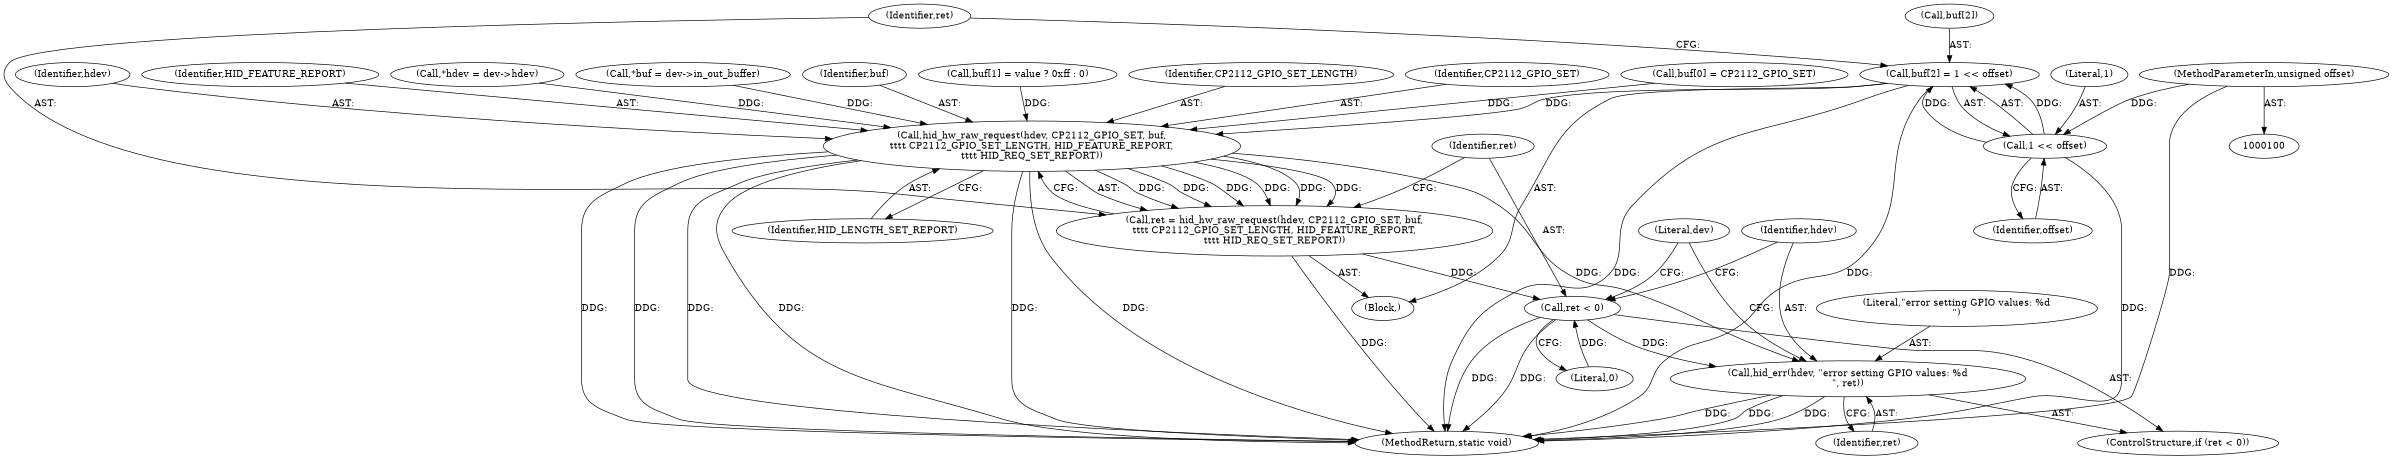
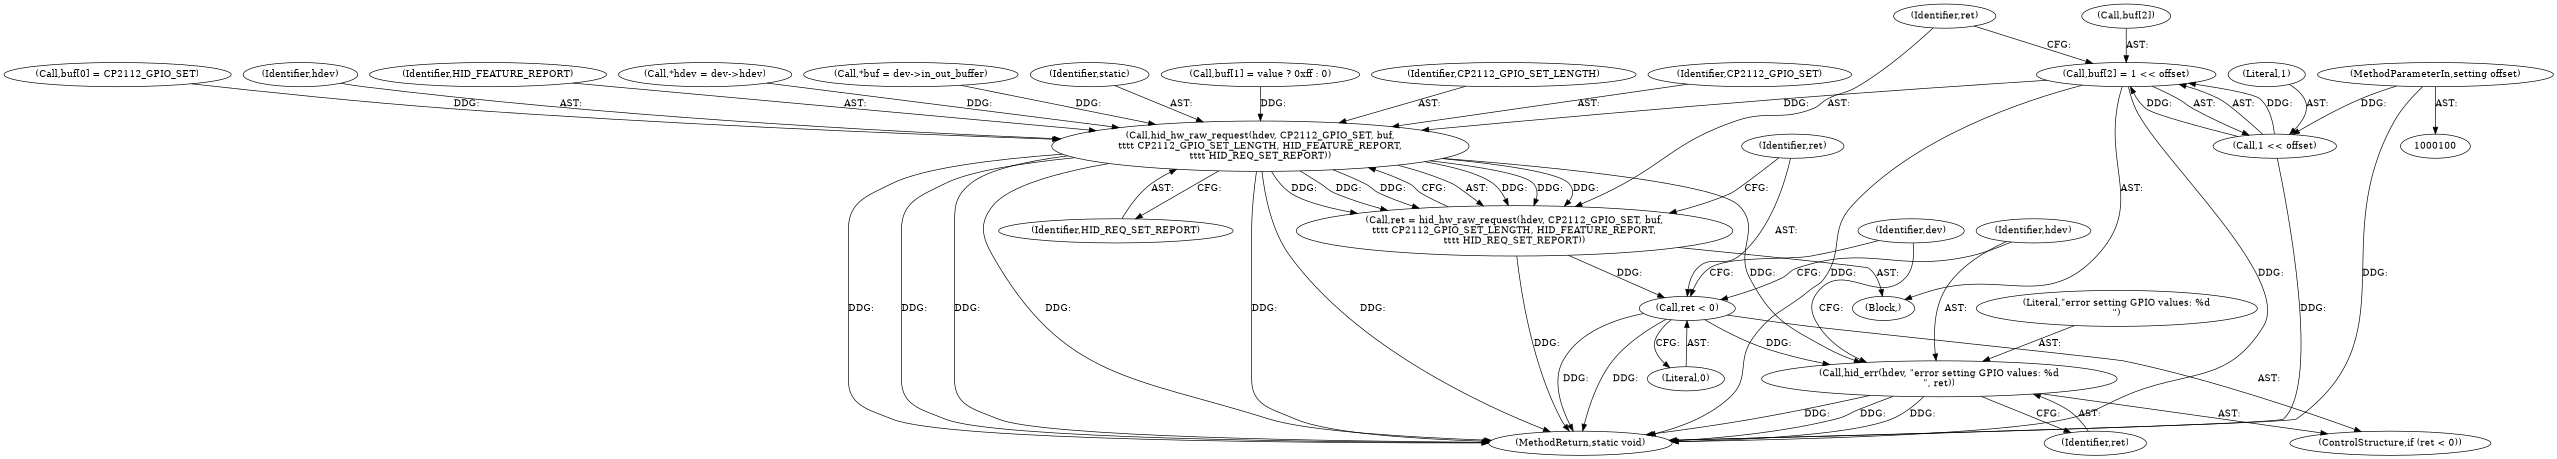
node "(Identifier,buf)": label "(Identifier,buf)" -> "(Identifier,static)"
node "(MethodParameterIn,unsigned offset)": label "(MethodParameterIn,unsigned offset)" -> "(MethodParameterIn,setting offset)"
node "(Identifier,HID_LENGTH_SET_REPORT)": label "(Identifier,HID_LENGTH_SET_REPORT)" -> "(Identifier,HID_REQ_SET_REPORT)"
node "(Literal,dev)": label "(Literal,dev)" -> "(Identifier,dev)"
node "(Identifier,offset)": removed
edge "(Literal,0)" -> "(Call,ret < 0)": label "DDG: " -> "AST: "
